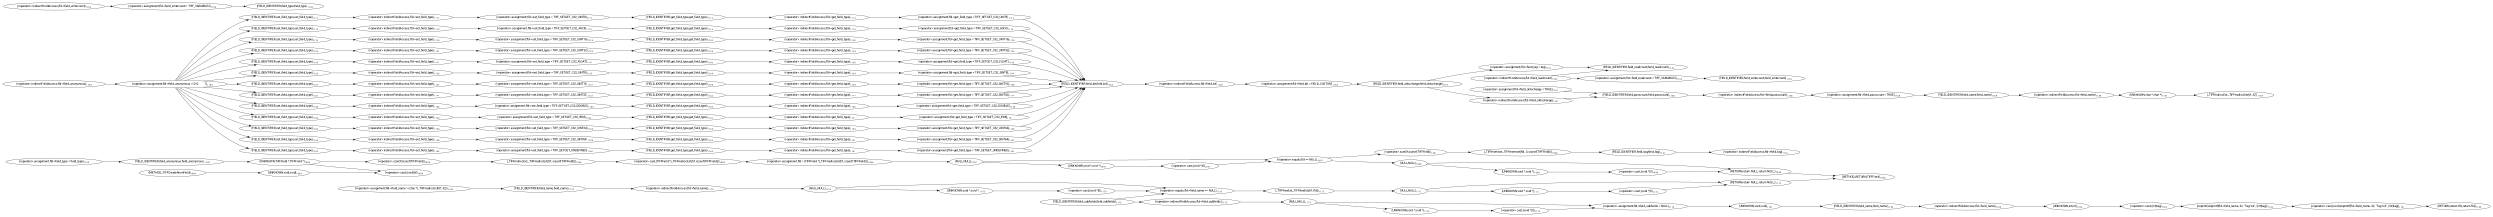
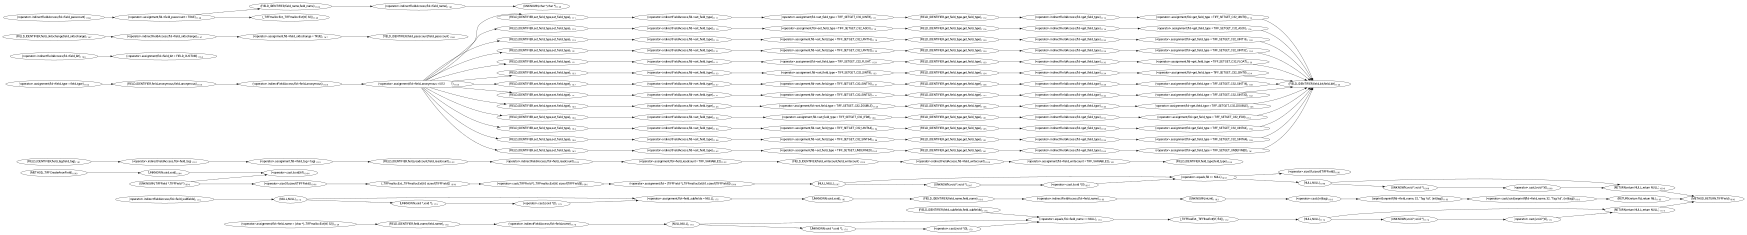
edge "(<operator>.indirectFieldAccess,fld->field_readcount)" -> "(FIELD_IDENTIFIER,field_readcount,field_readcount)": reversed
edge "(FIELD_IDENTIFIER,field_oktochange,field_oktochange)" -> "(<operator>.assignment,fld->field_tag = tag)": now "(<operator>.indirectFieldAccess,fld->field_tag)" -> "(<operator>.assignment,fld->field_tag = tag)"
edge "(FIELD_IDENTIFIER,field_bit,field_bit)" -> "(<operator>.indirectFieldAccess,fld->field_bit)": removed
edge "(<operator>.assignment,fld->field_bit = FIELD_CUSTOM)" -> "(FIELD_IDENTIFIER,field_oktochange,field_oktochange)": removed
edge "(FIELD_IDENTIFIER,field_passcount,field_passcount)" -> "(<operator>.indirectFieldAccess,fld->field_passcount)": removed
edge "(UNKNOWN,char *,char *)" -> "(_TIFFmallocExt,_TIFFmallocExt(tif, 32))": now "(<operator>.assignment,fld->field_passcount = TRUE)" -> "(_TIFFmallocExt,_TIFFmallocExt(tif, 32))"
edge "(<operator>.indirectFieldAccess,fld->field_oktochange)" -> "(FIELD_IDENTIFIER,field_passcount,field_passcount)": now "(<operator>.indirectFieldAccess,fld->field_oktochange)" -> "(<operator>.assignment,fld->field_oktochange = TRUE)"
node "(_TIFFmemset,_TIFFmemset(fld, 0, sizeof(TIFFField)))": removed
edge "(FIELD_IDENTIFIER,field_anonymous,field_anonymous)" -> "(UNKNOWN,TIFFField *,TIFFField *)": now "(FIELD_IDENTIFIER,field_anonymous,field_anonymous)" -> "(<operator>.indirectFieldAccess,fld->field_anonymous)"
edge "(FIELD_IDENTIFIER,field_writecount,field_writecount)" -> "(<operator>.indirectFieldAccess,fld->field_writecount)": added
edge "(RETURN,return fld;,return fld;)" -> "(METHOD_RETURN,TIFFField)": added
edge "(FIELD_IDENTIFIER,field_subfields,field_subfields)" -> "(<operator>.indirectFieldAccess,fld->field_subfields)": removed
